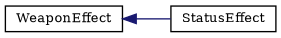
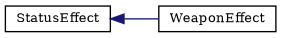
edge "StatusEffect" -> "WeaponEffect": reversed
